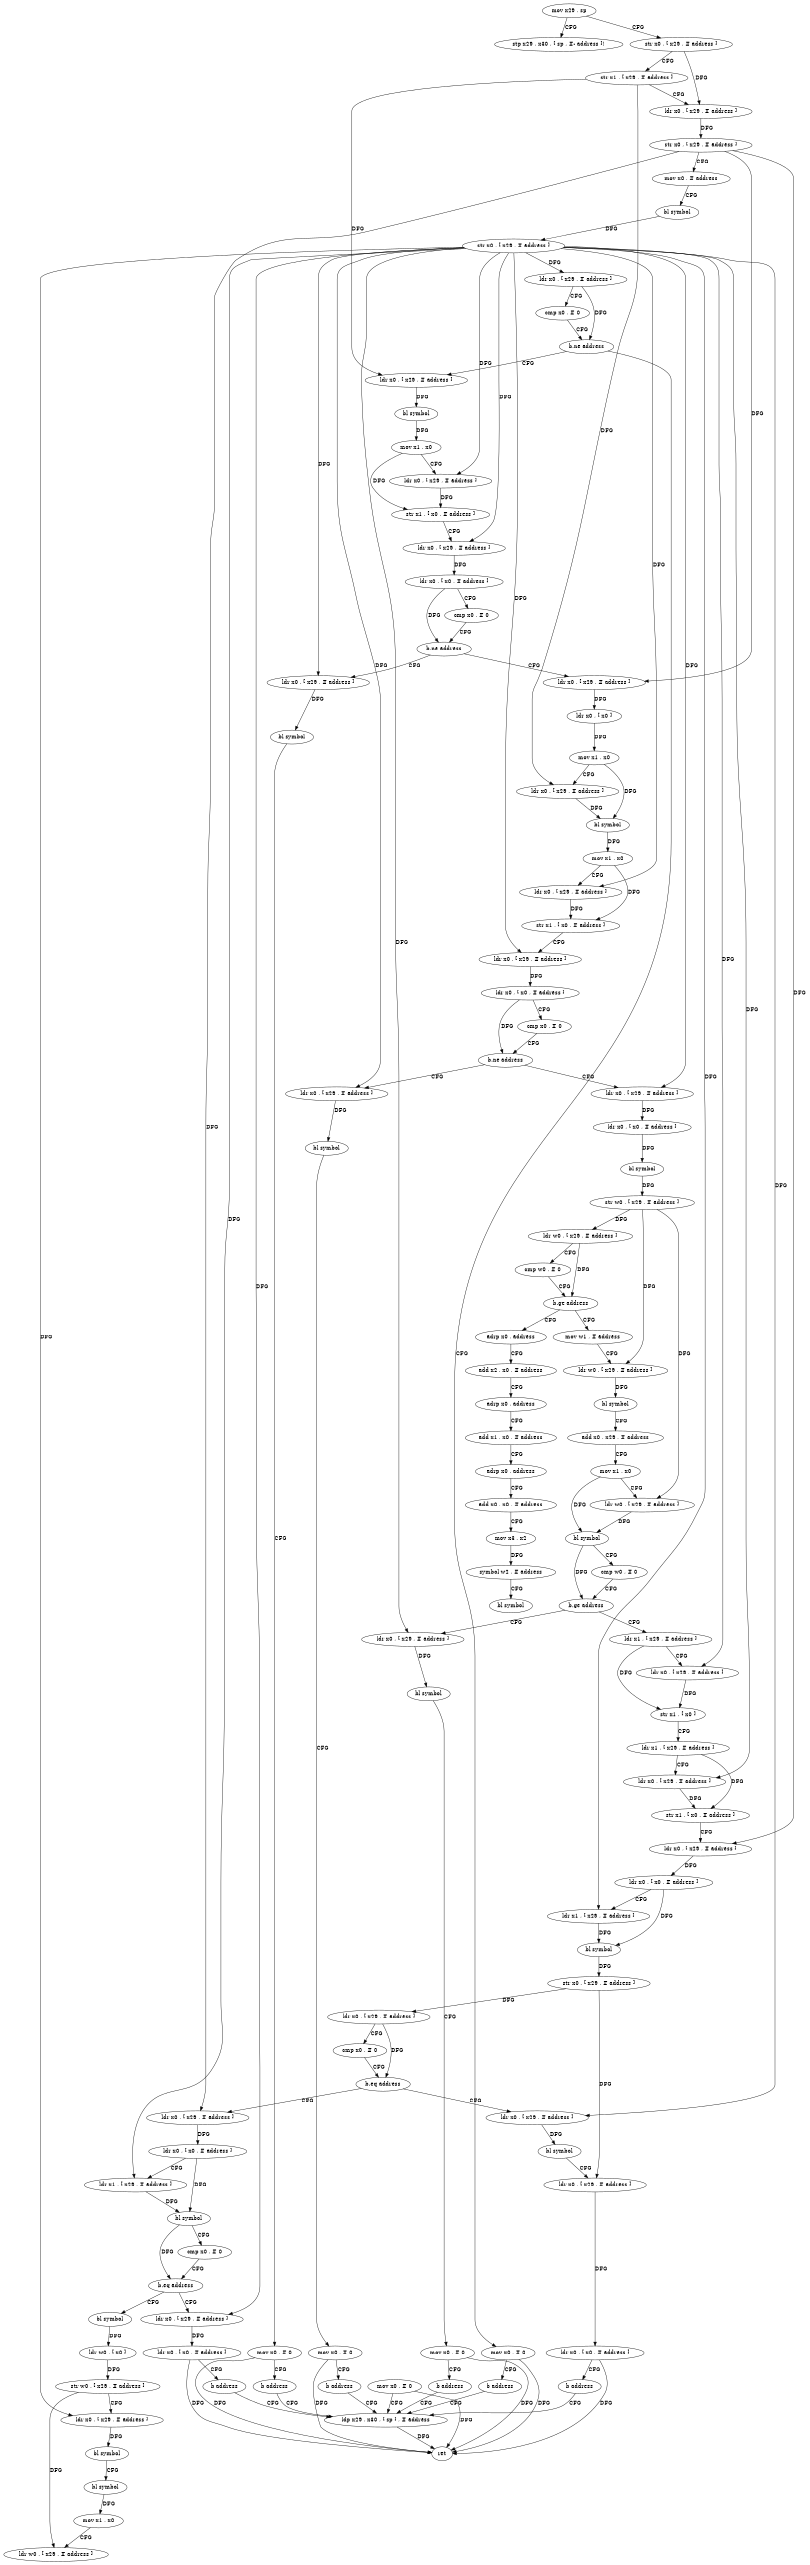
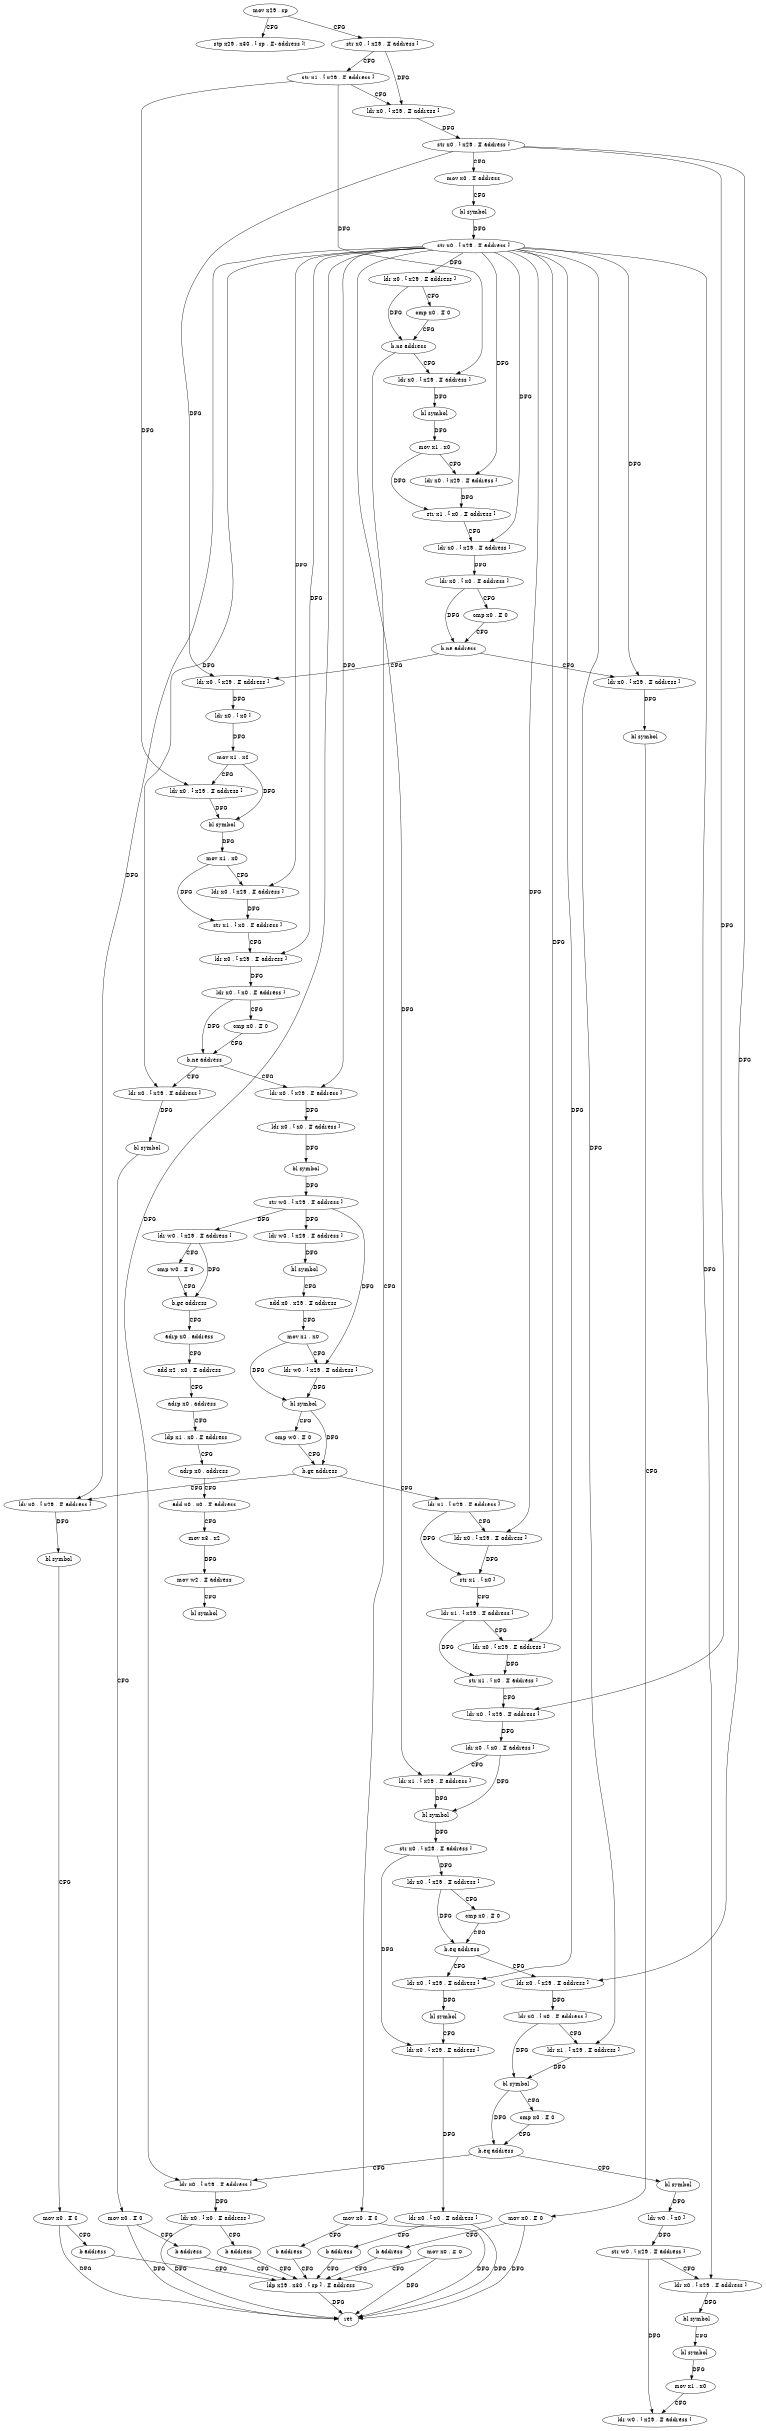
node "mov w1 , # address": removed
node "add x1 , x0 , # address": label "add x1 , x0 , # address" -> "ldp x1 , x0 , # address"
node "symbol w2 , # address": label "symbol w2 , # address" -> "mov w2 , # address"
